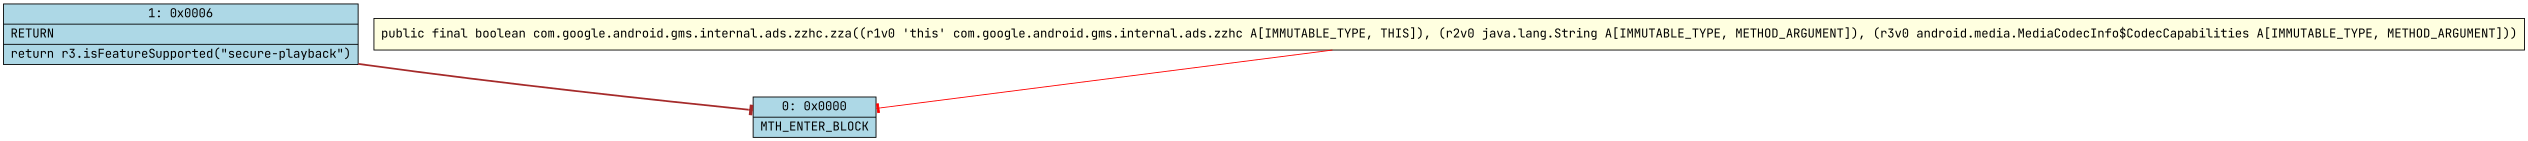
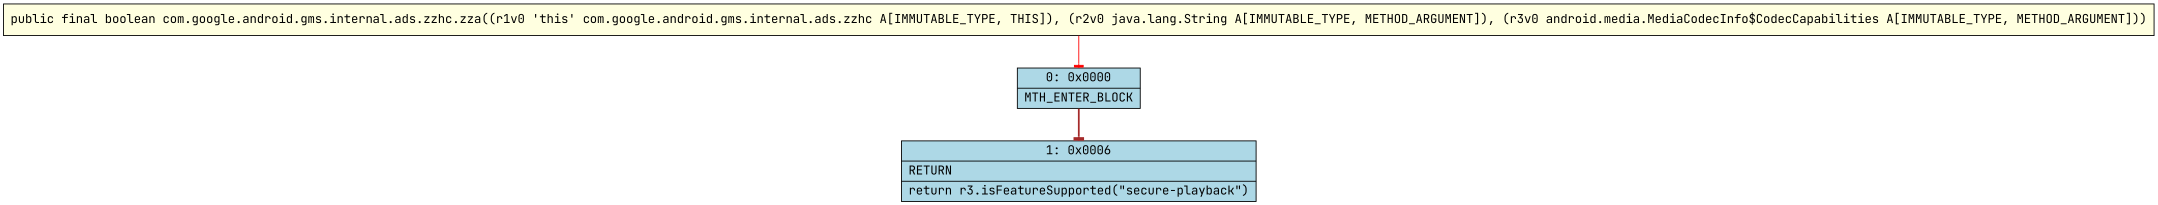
edge "1: 0x0006" -> "0: 0x0000": reversed
